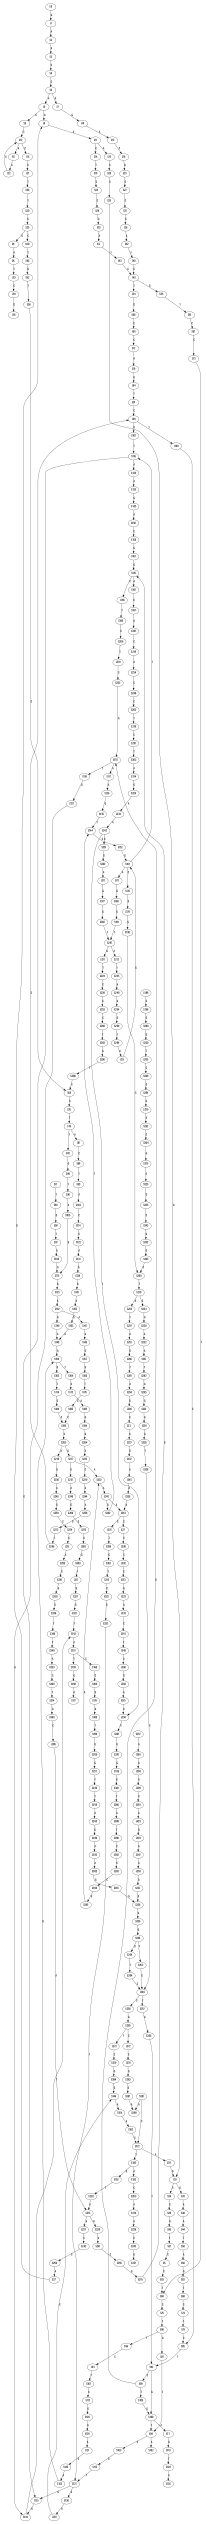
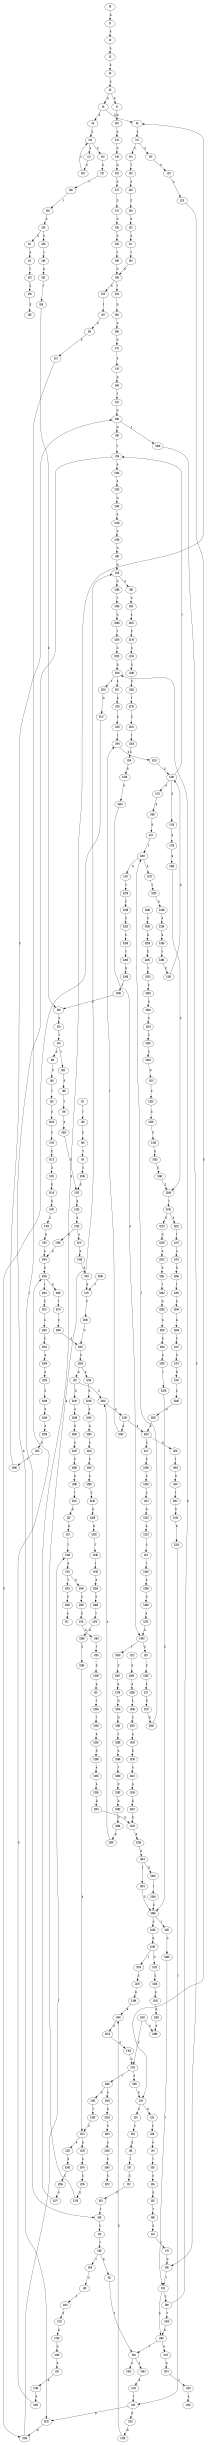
edge "S157" -> "S166": now "S157" -> "S175"
edge "S375" -> "S350": now "S375" -> "S342"
